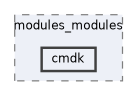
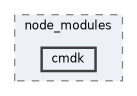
cluster "modules_modules": label "modules_modules" -> "node_modules"
